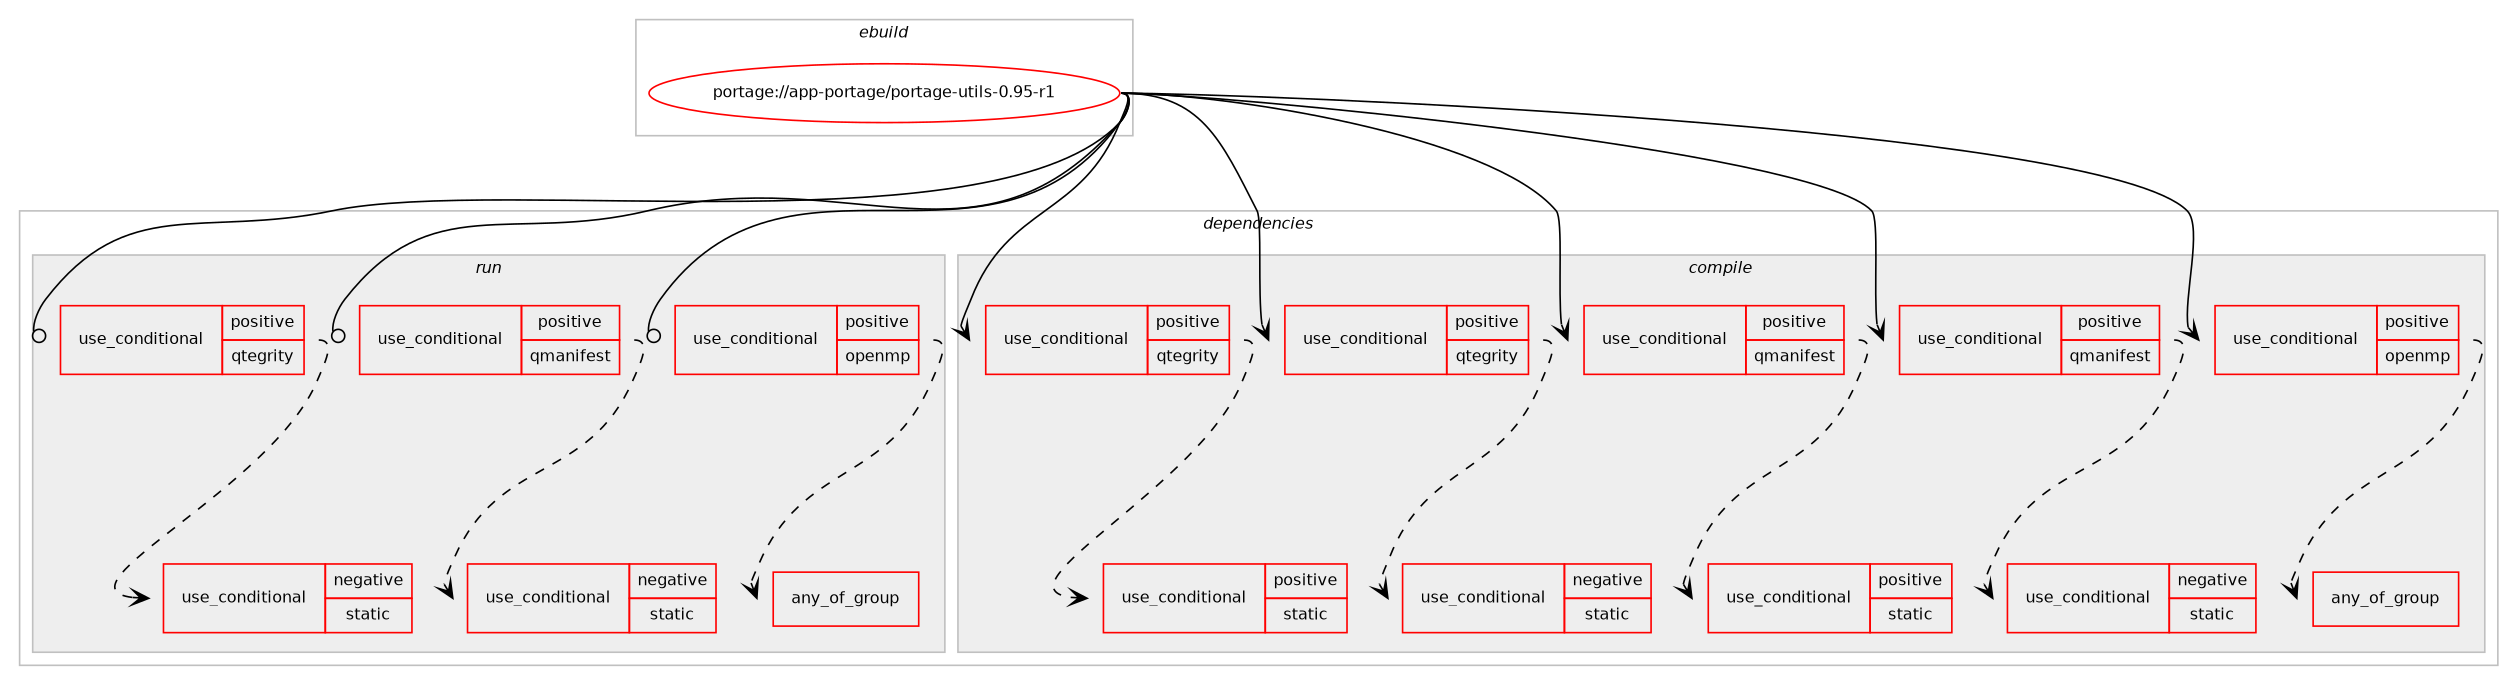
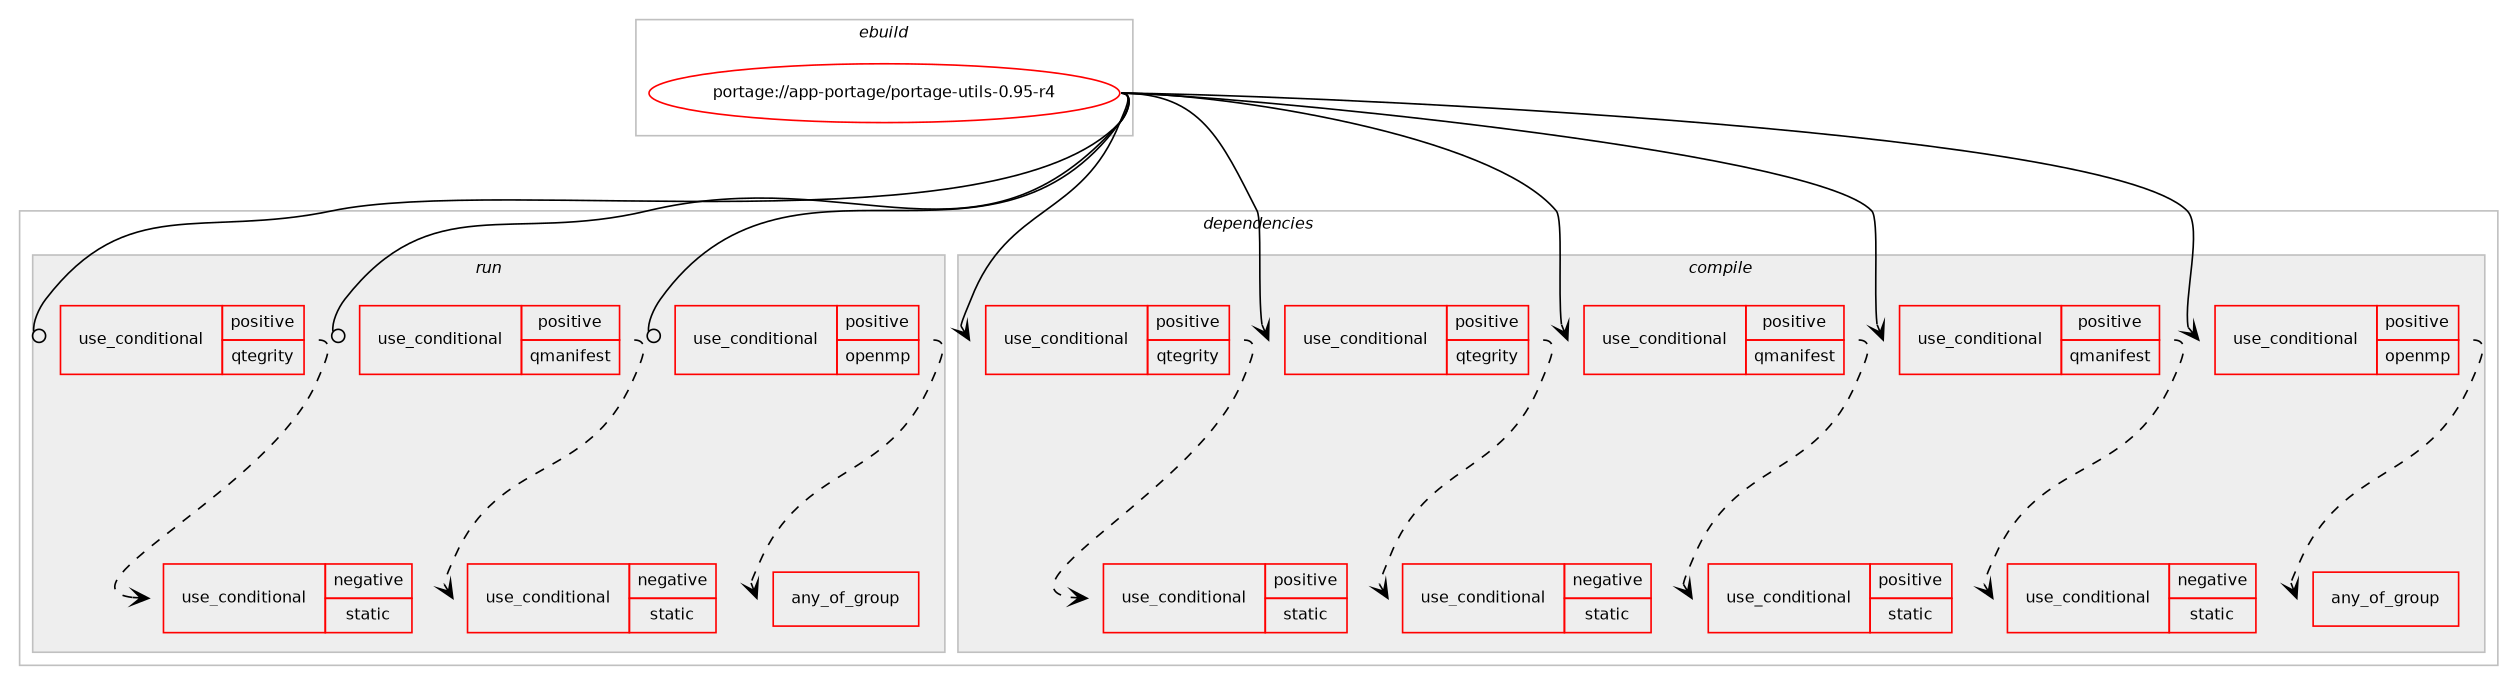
node "portage://app-portage/portage-utils-0.95-r1": label "portage://app-portage/portage-utils-0.95-r1" -> "portage://app-portage/portage-utils-0.95-r4"
